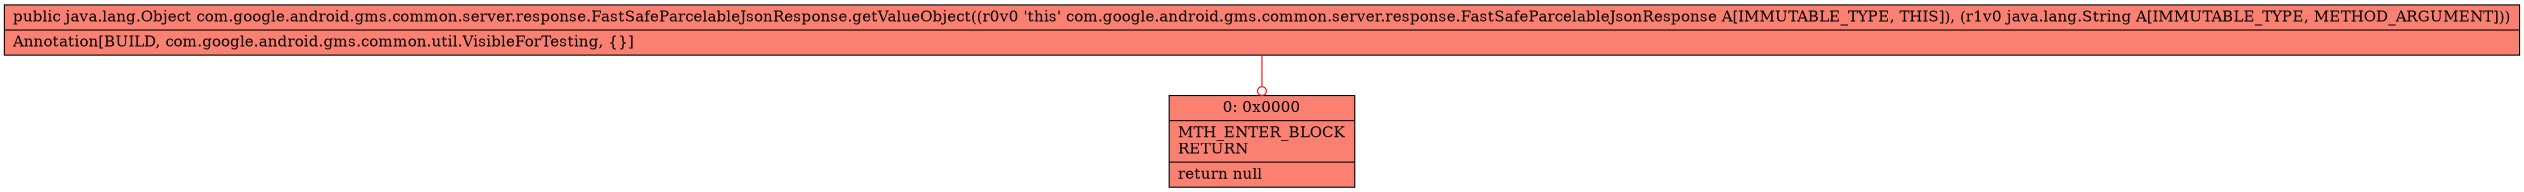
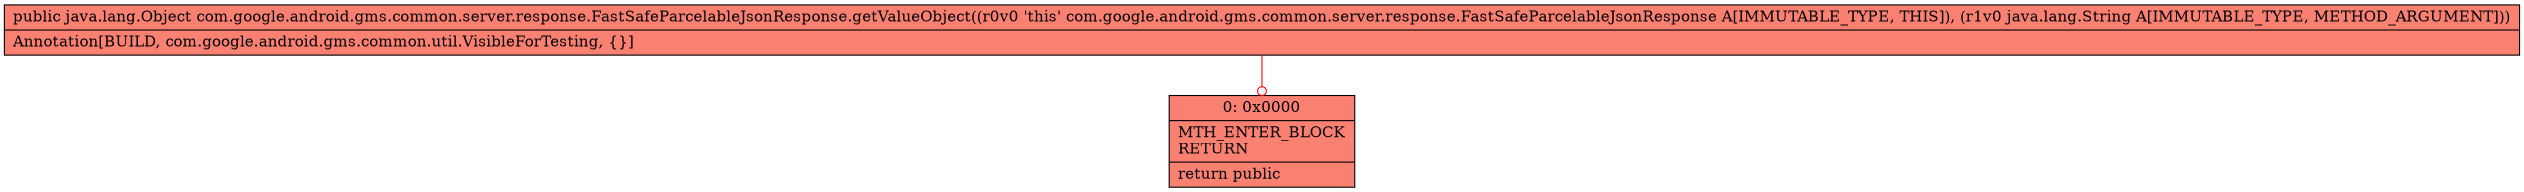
node "0: 0x0000": text "return null" -> "return public"
